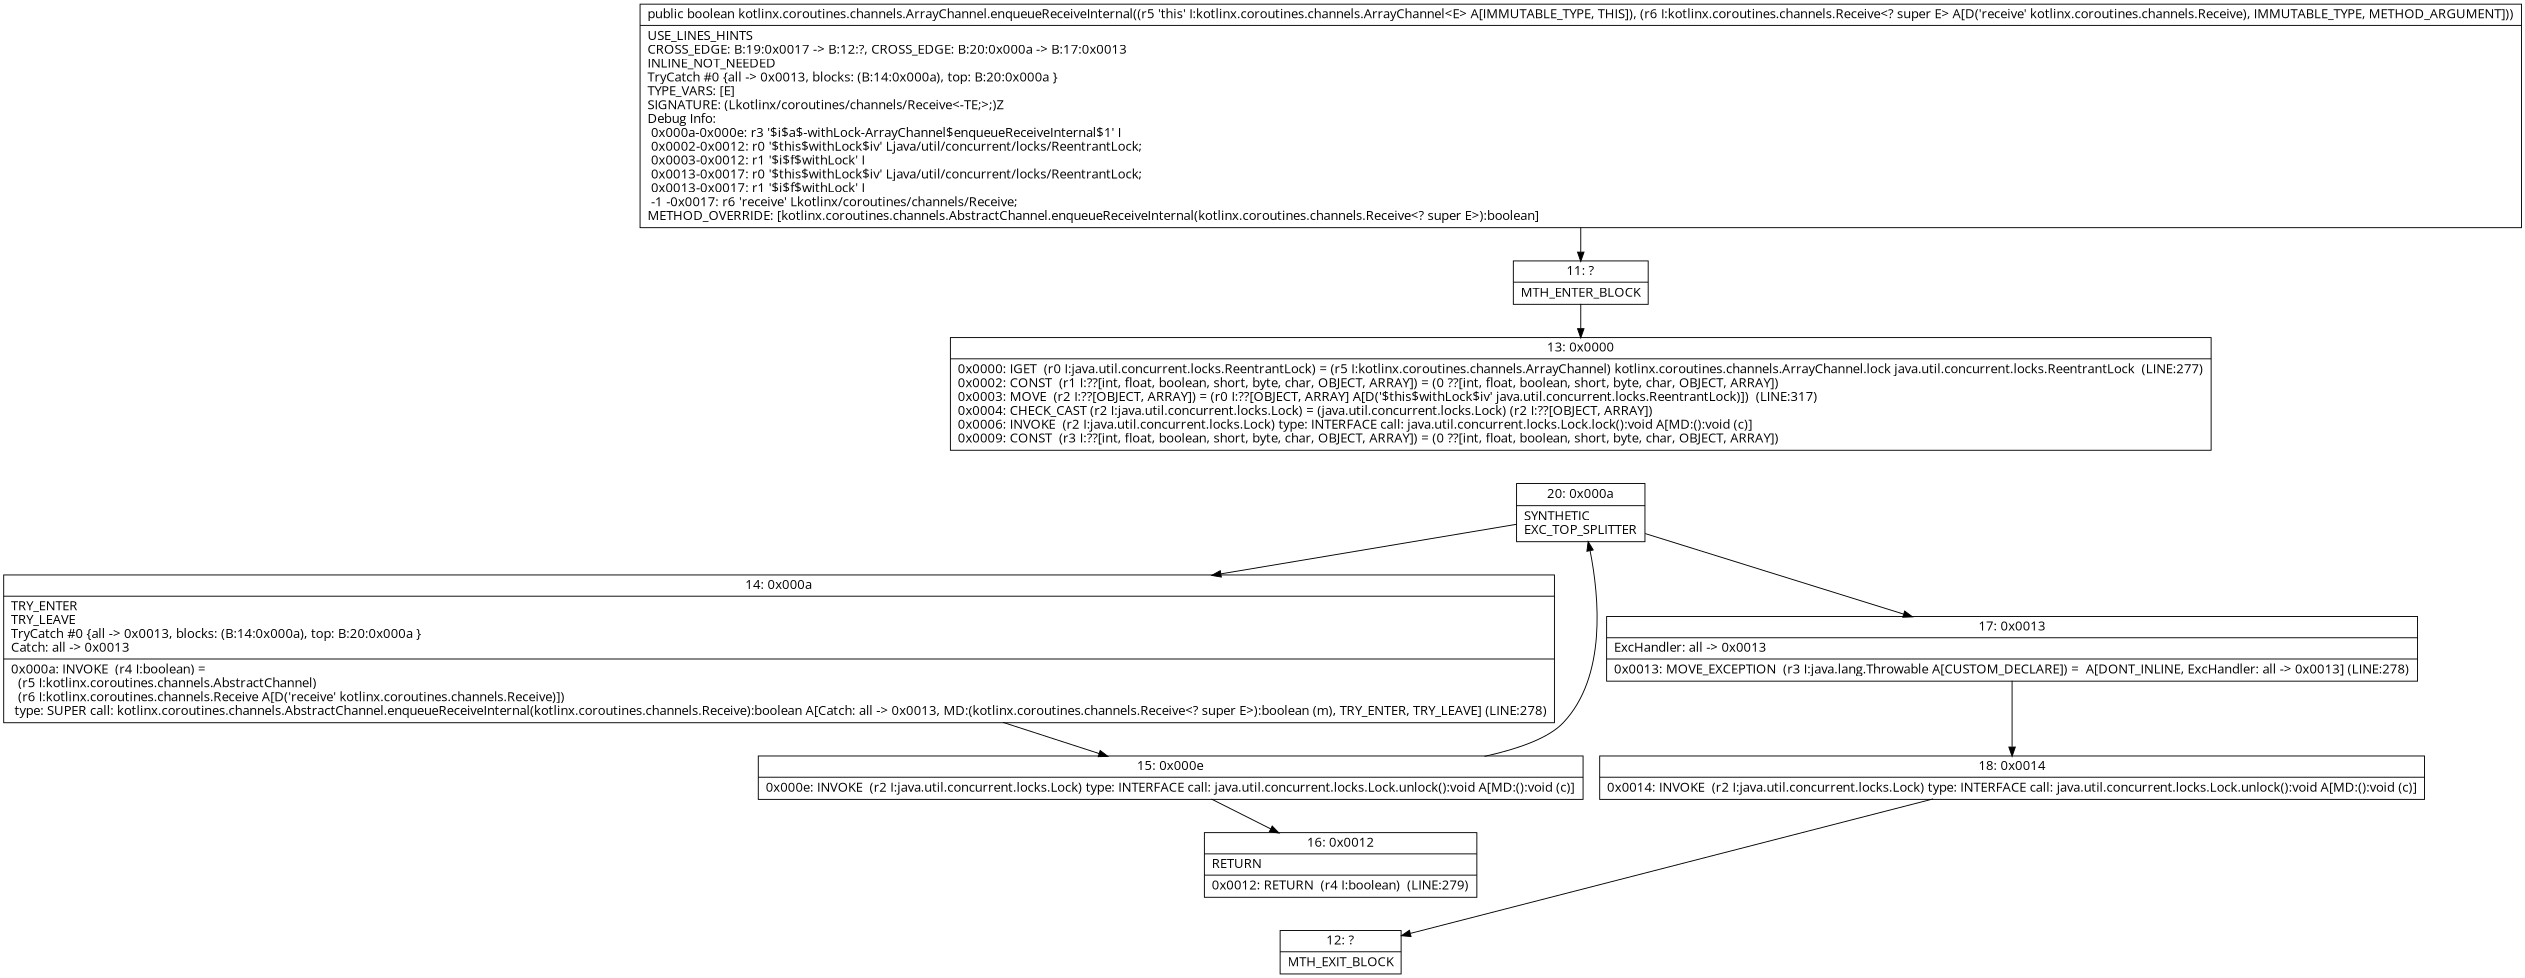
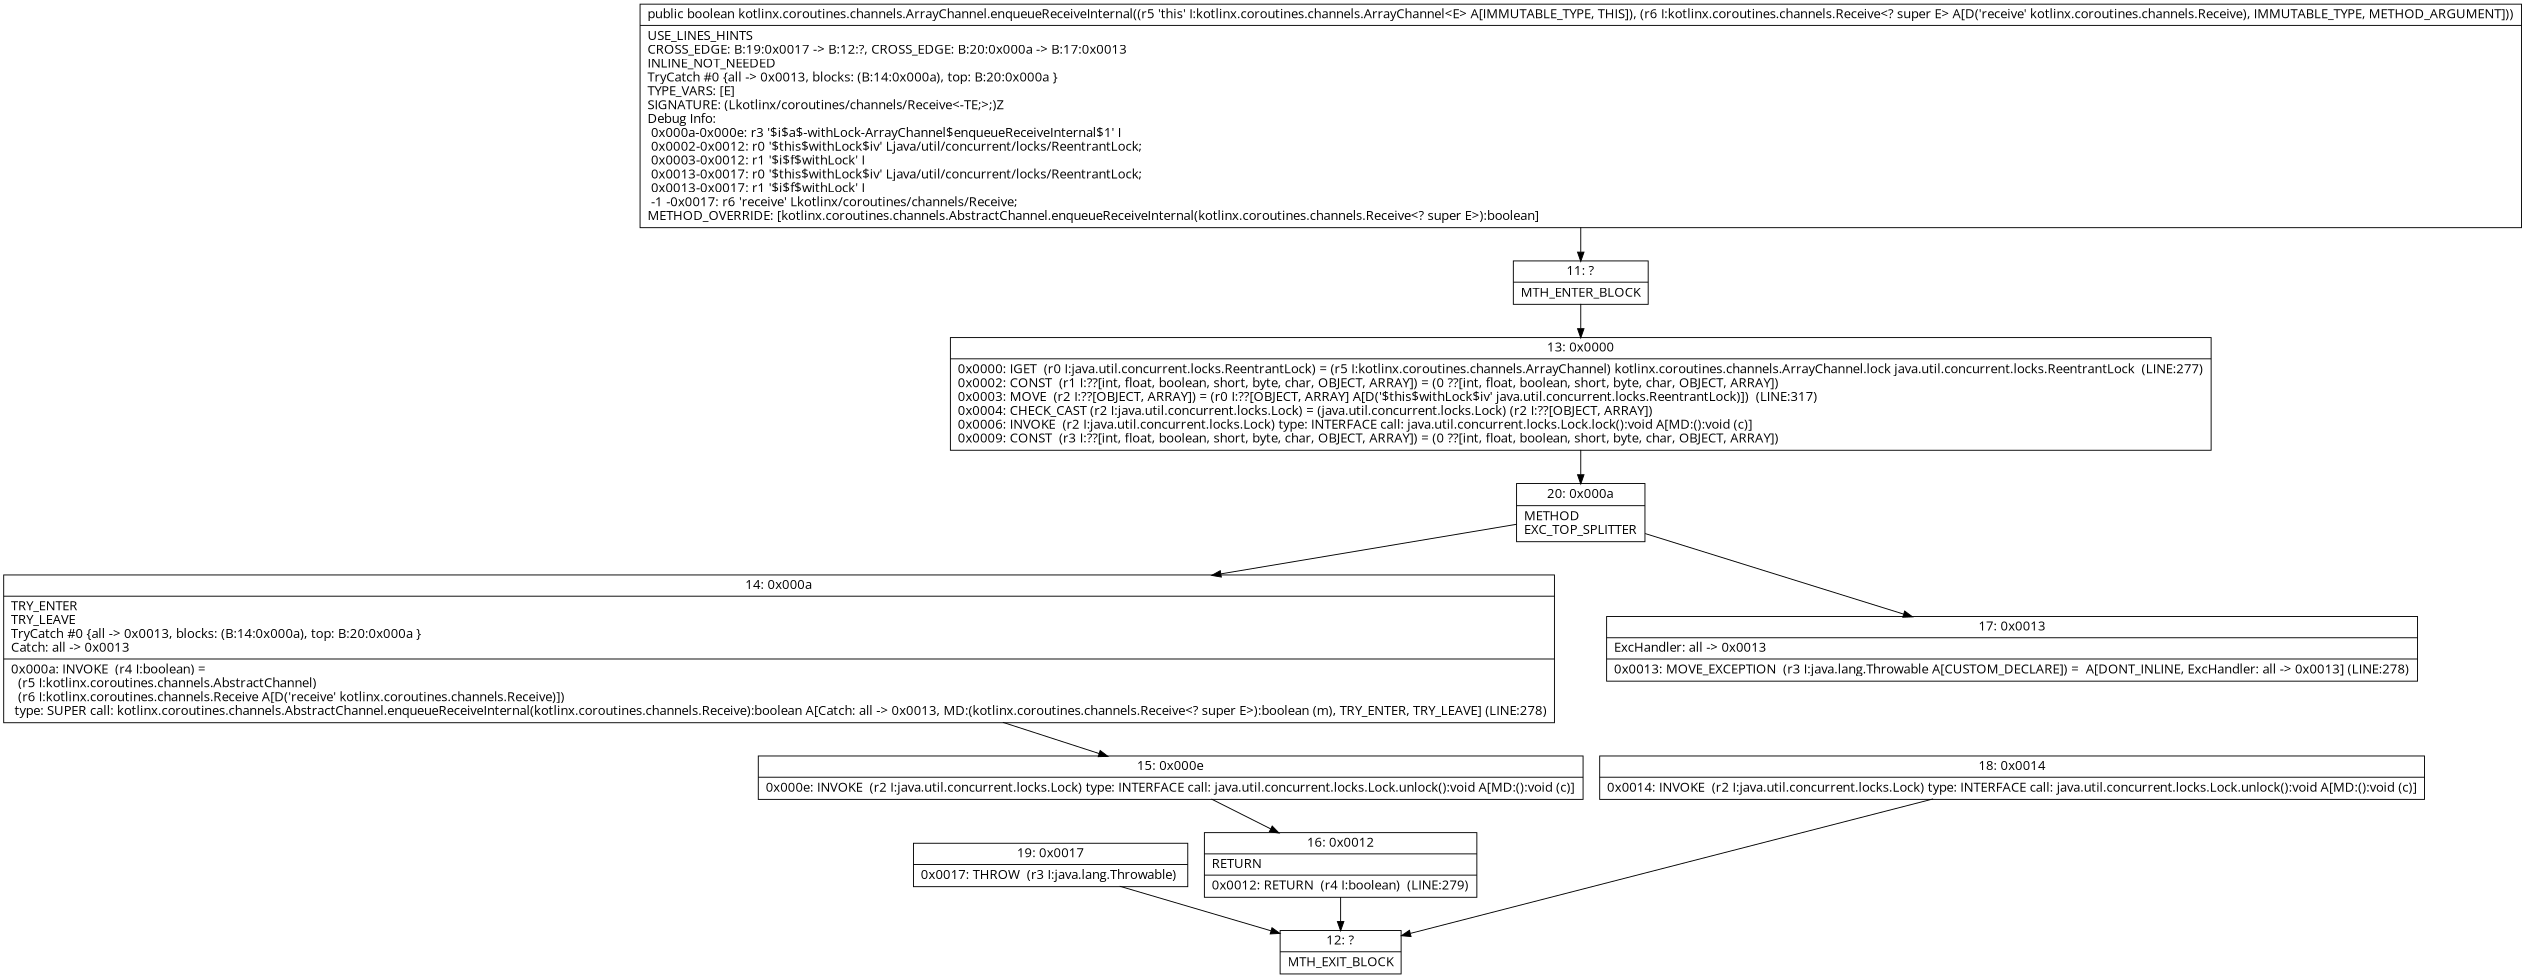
node "20: 0x000a": text "SYNTHETIC" -> "METHOD"
edge "15: 0x000e" -> "20: 0x000a": now "13: 0x0000" -> "20: 0x000a"
edge "17: 0x0013" -> "18: 0x0014": removed
node "19: 0x0017": added
edge "16: 0x0012" -> "12: ?": added
